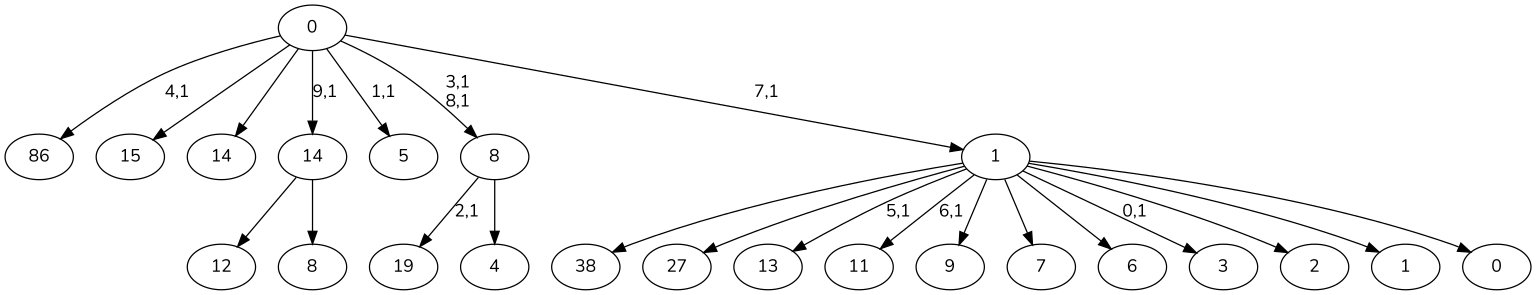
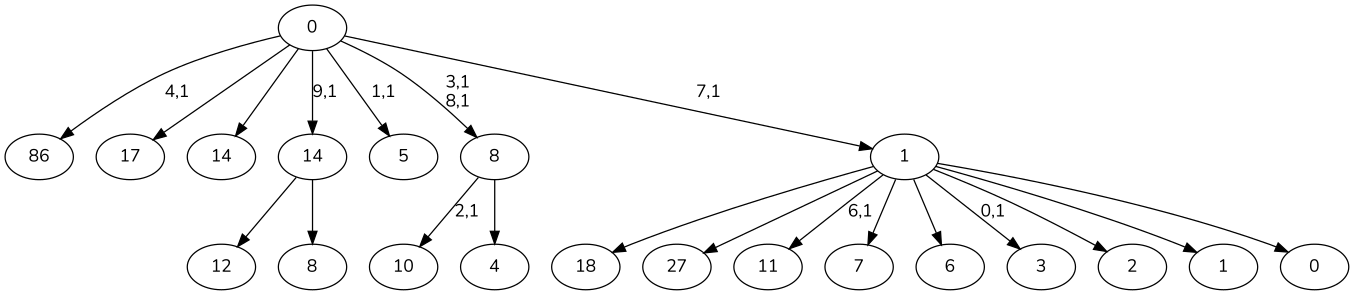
node "15": label "15" -> "17"
node "19": label "19" -> "10"
node "38": label "38" -> "18"
node "13": removed
node "9": removed
